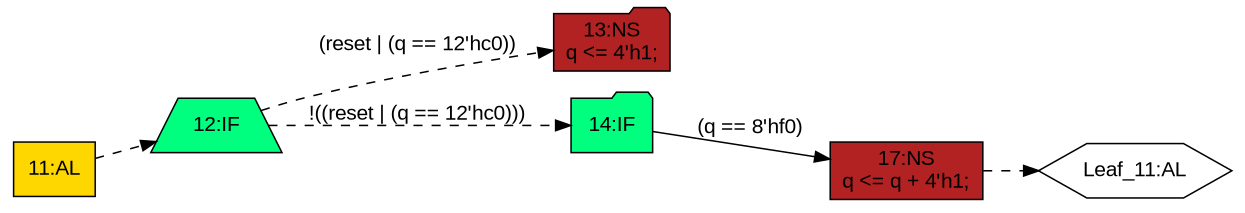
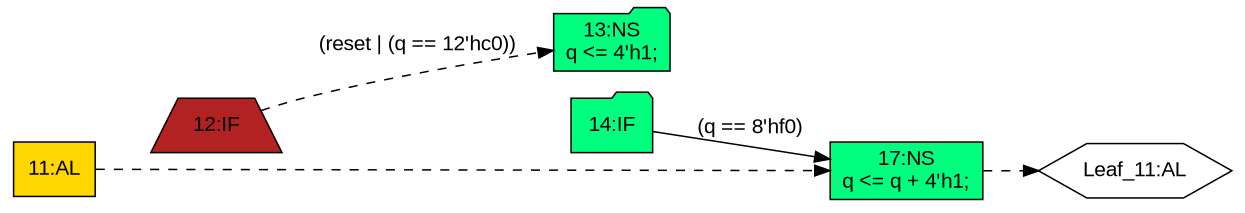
node "13:NS q <= 4'h1;": fillcolor firebrick -> springgreen
node "12:IF": fillcolor springgreen -> firebrick
edge "12:IF" -> "14:IF": removed, label "!((reset | (q == 12'hc0)))"
edge "11:AL" -> "12:IF": now "11:AL" -> "17:NS q <= q + 4'h1;"
node "17:NS q <= q + 4'h1;": fillcolor firebrick -> springgreen
